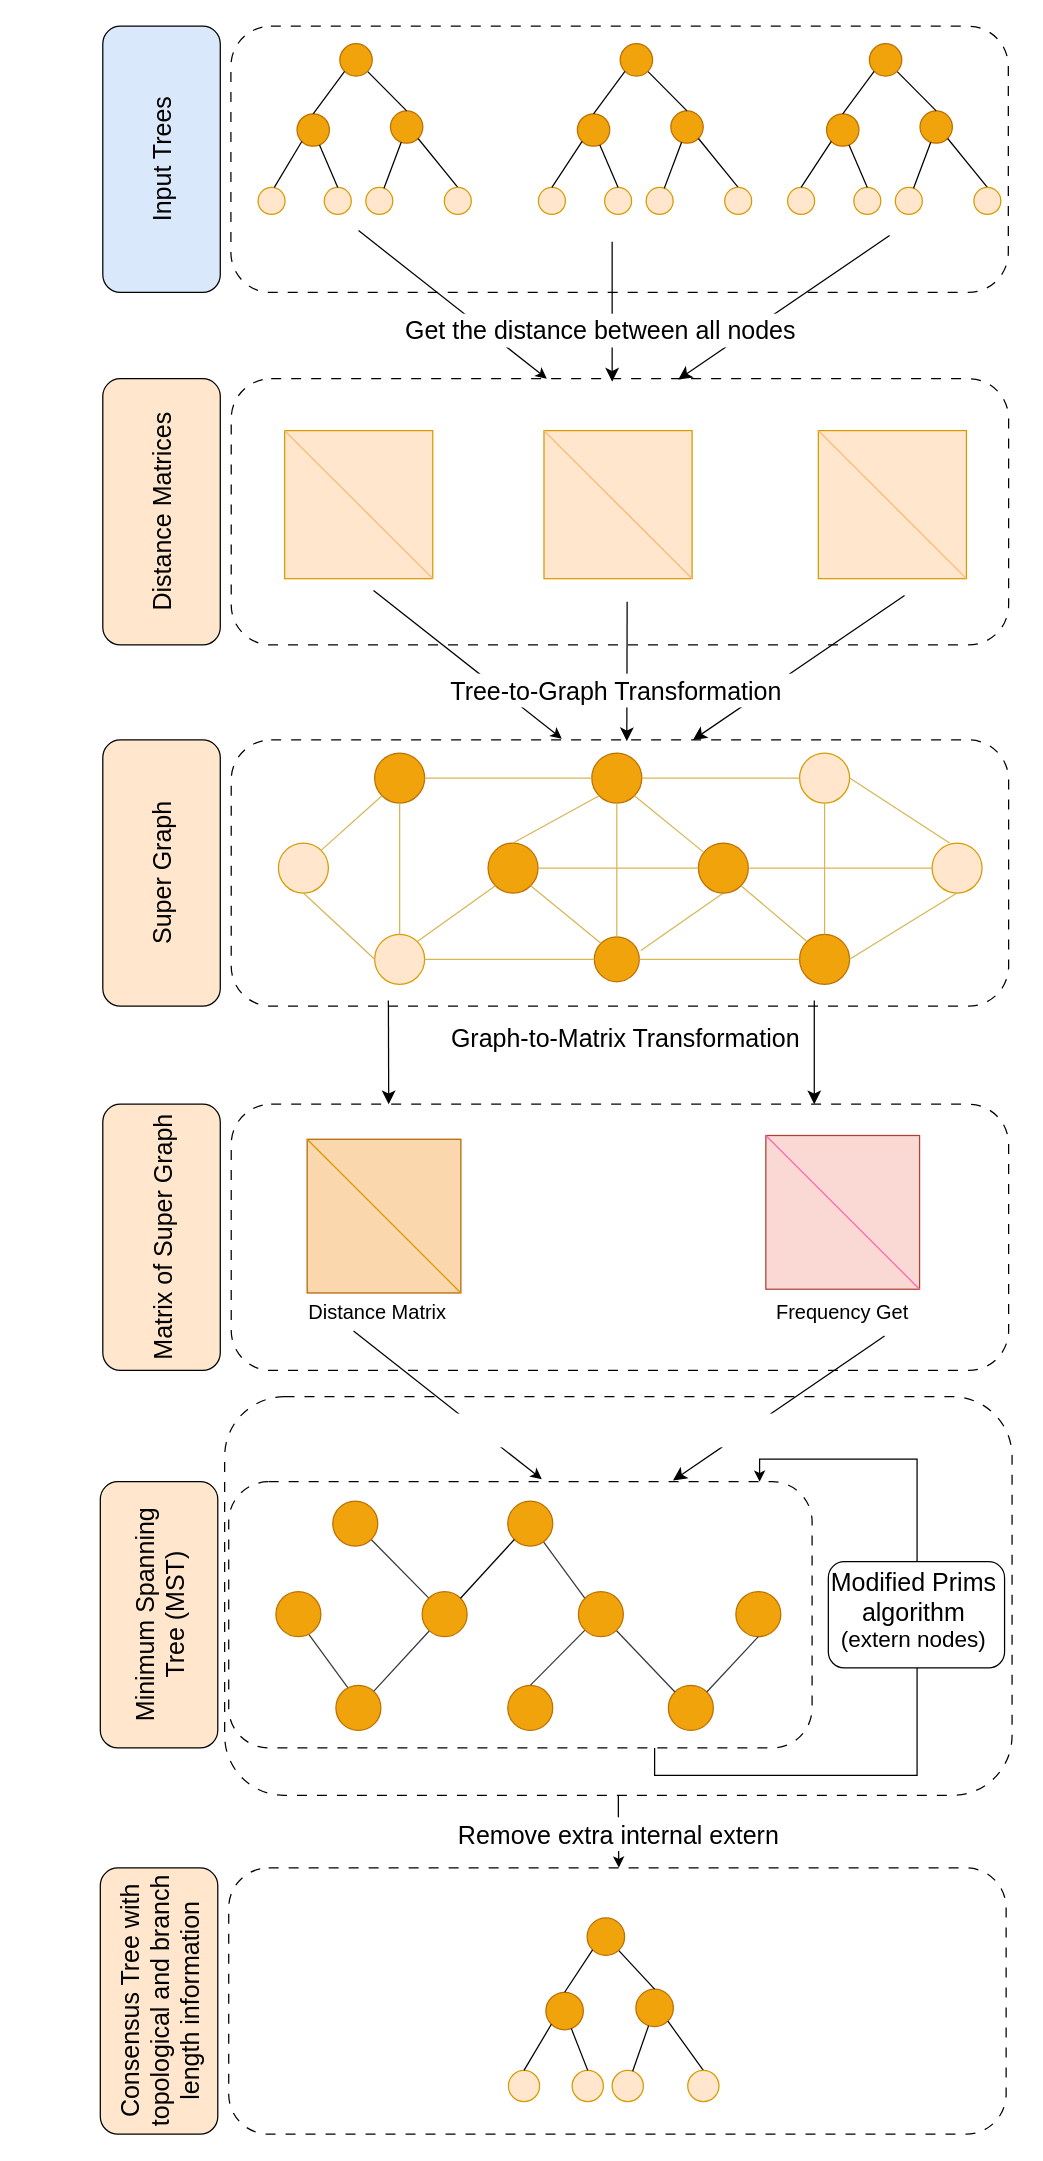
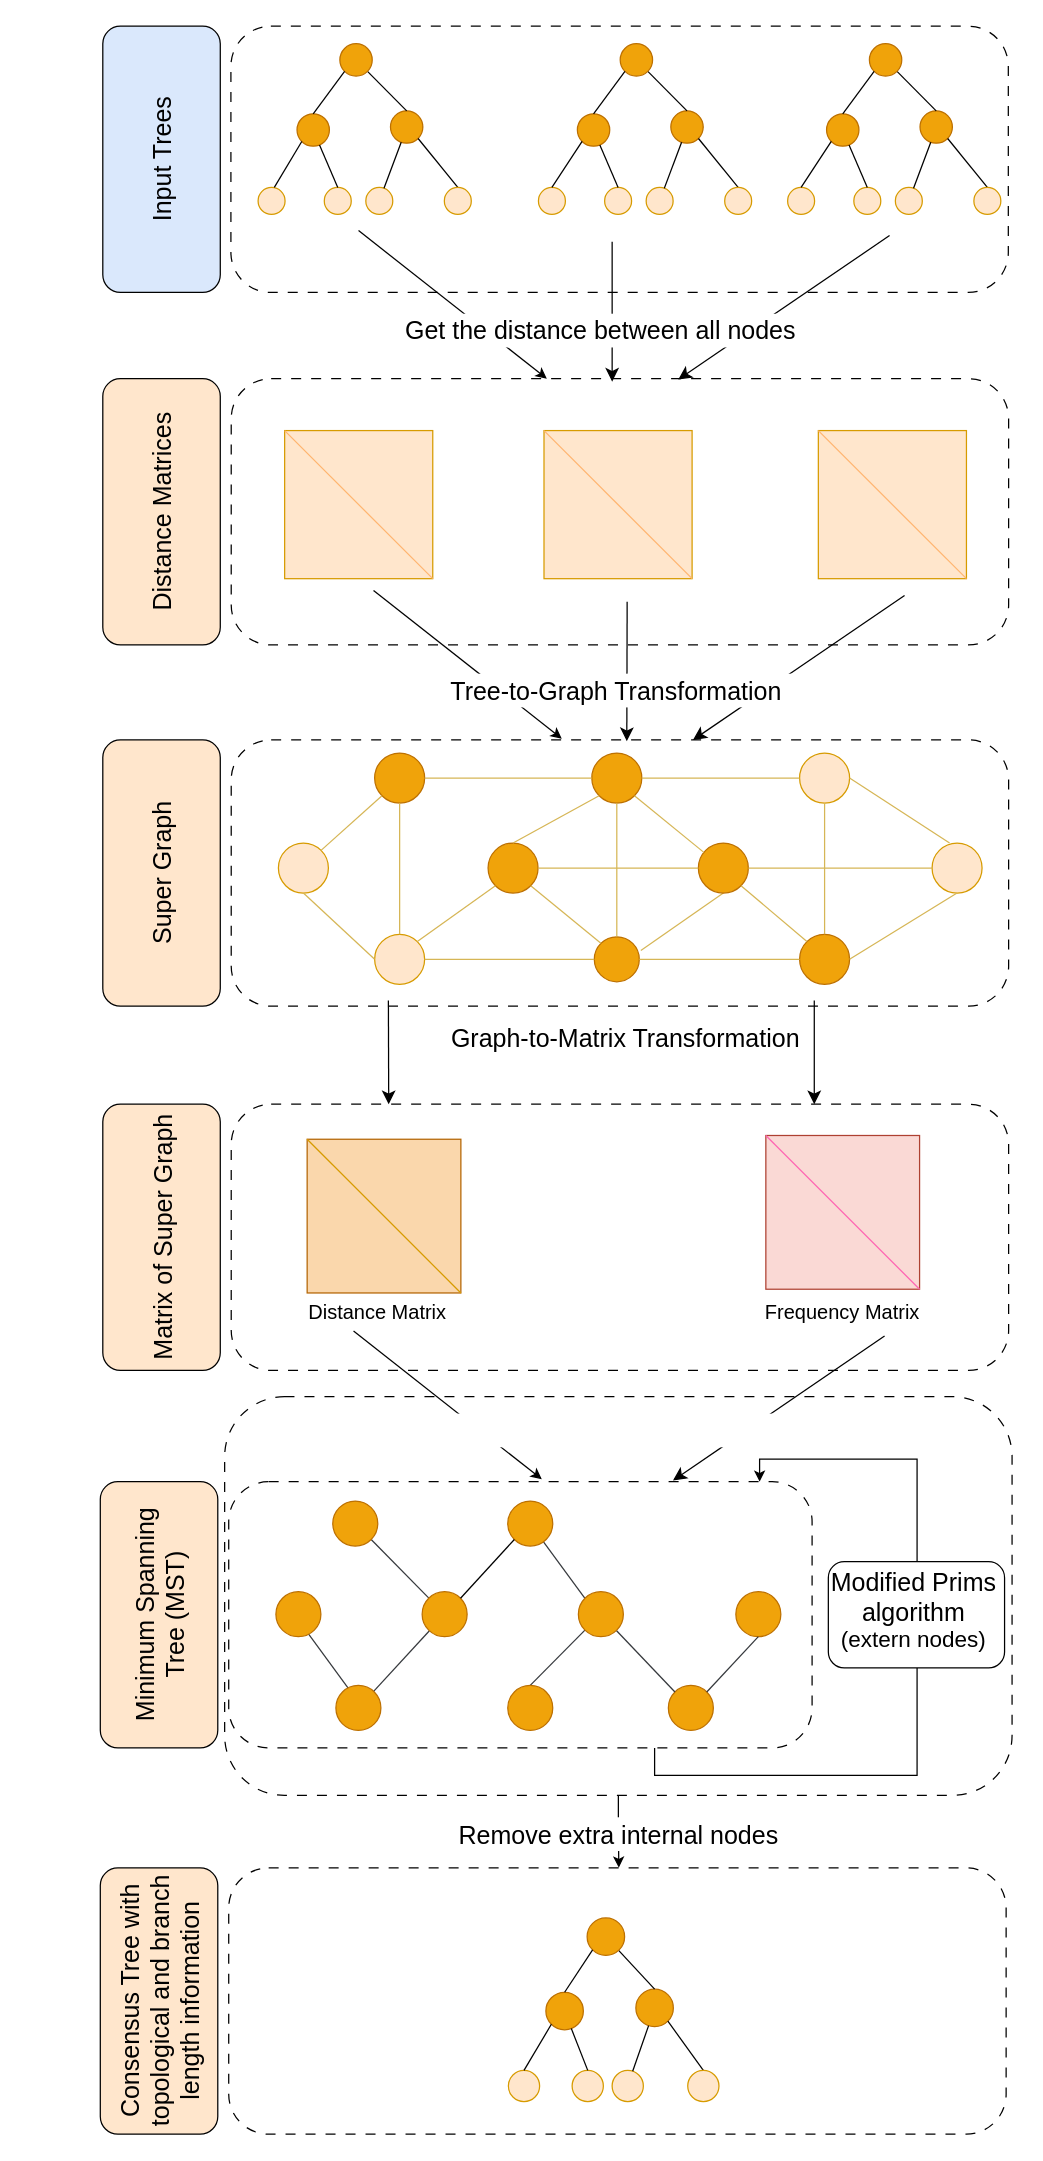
node "Frequency Get": label "Frequency Get" -> "Frequency Matrix"
node "Remove extra internal extern": label "Remove extra internal extern" -> "Remove extra internal nodes"
